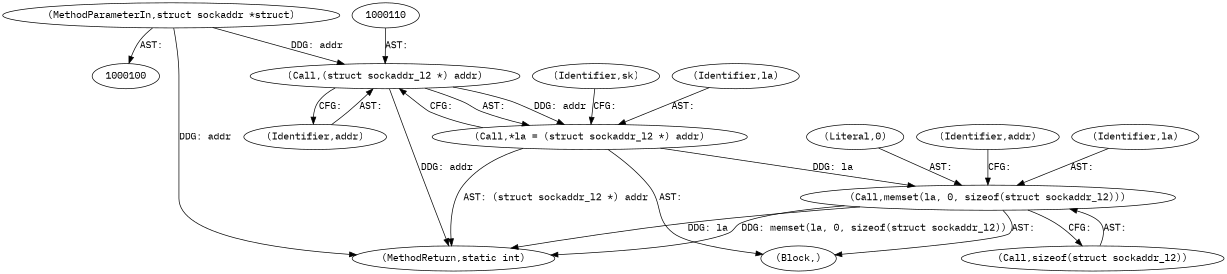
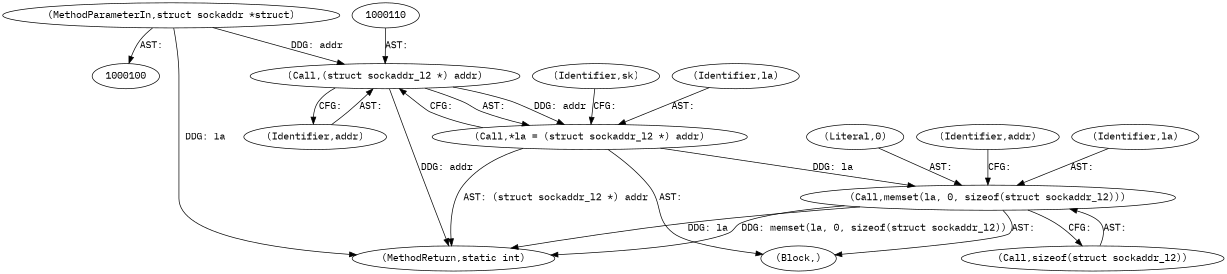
edge "(MethodParameterIn,struct sockaddr *struct)" -> "(MethodReturn,static int)": label "DDG: addr" -> "DDG: la"
